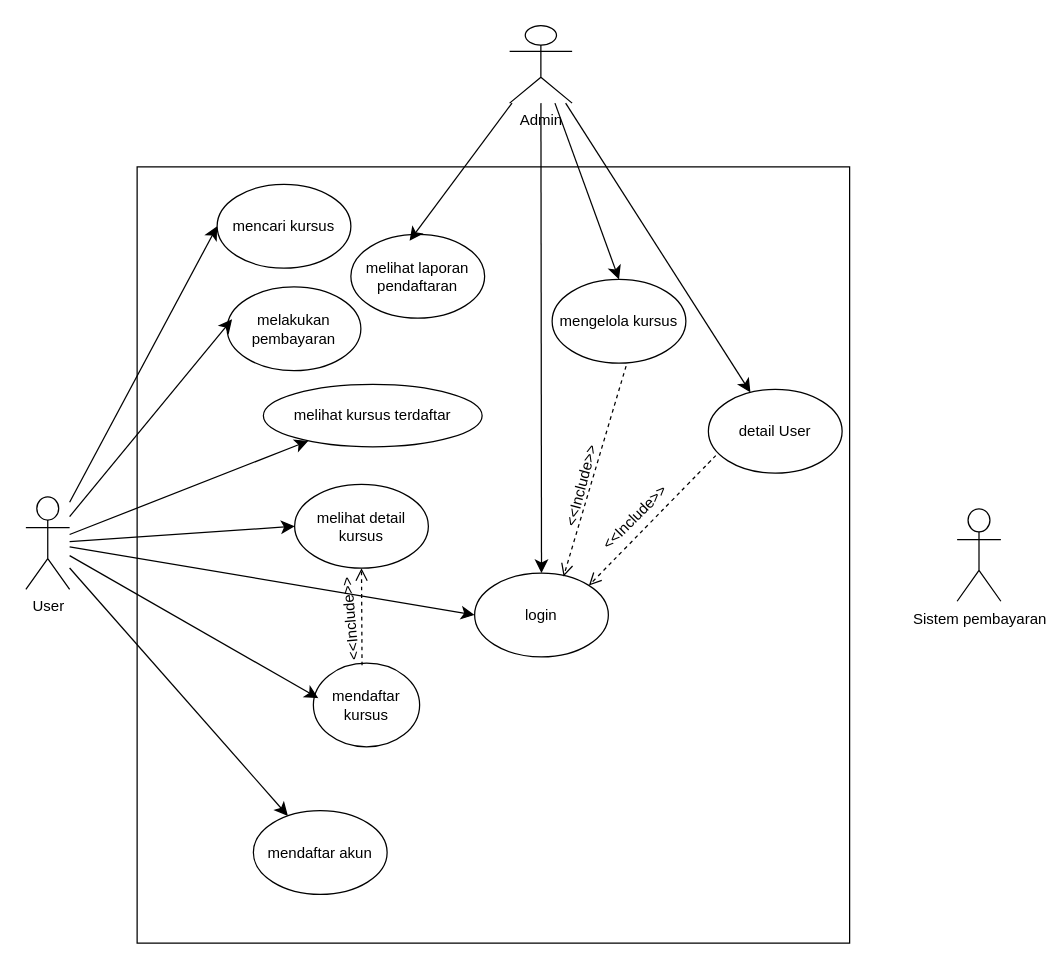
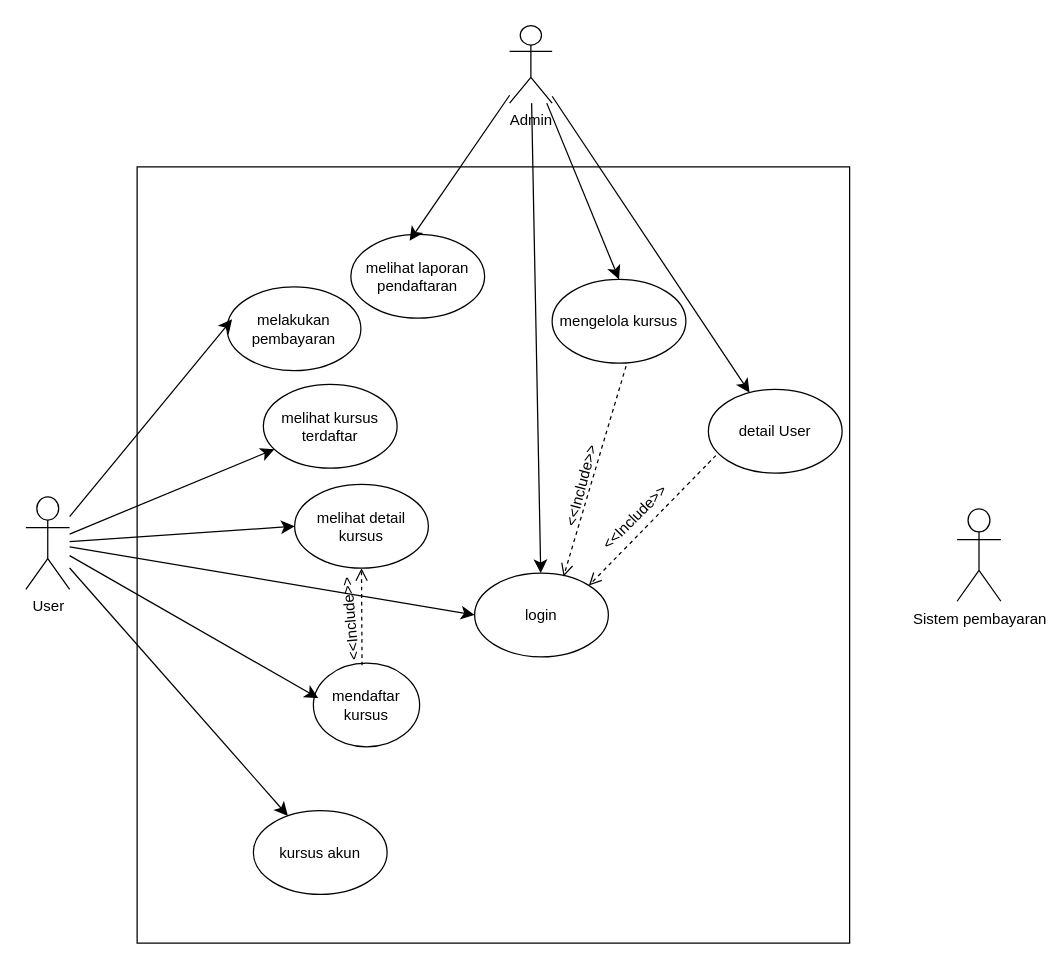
node "Admin": size 63x78 -> 43x78
node "mencari kursus": removed
edge "User" -> "mencari kursus": removed
node "melihat kursus terdaftar": size 219x63 -> 134x84
node "mendaftar akun": label "mendaftar akun" -> "kursus akun"
